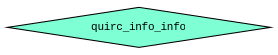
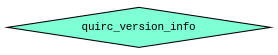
node "quirc_info_info": label "quirc_info_info" -> "quirc_version_info"
